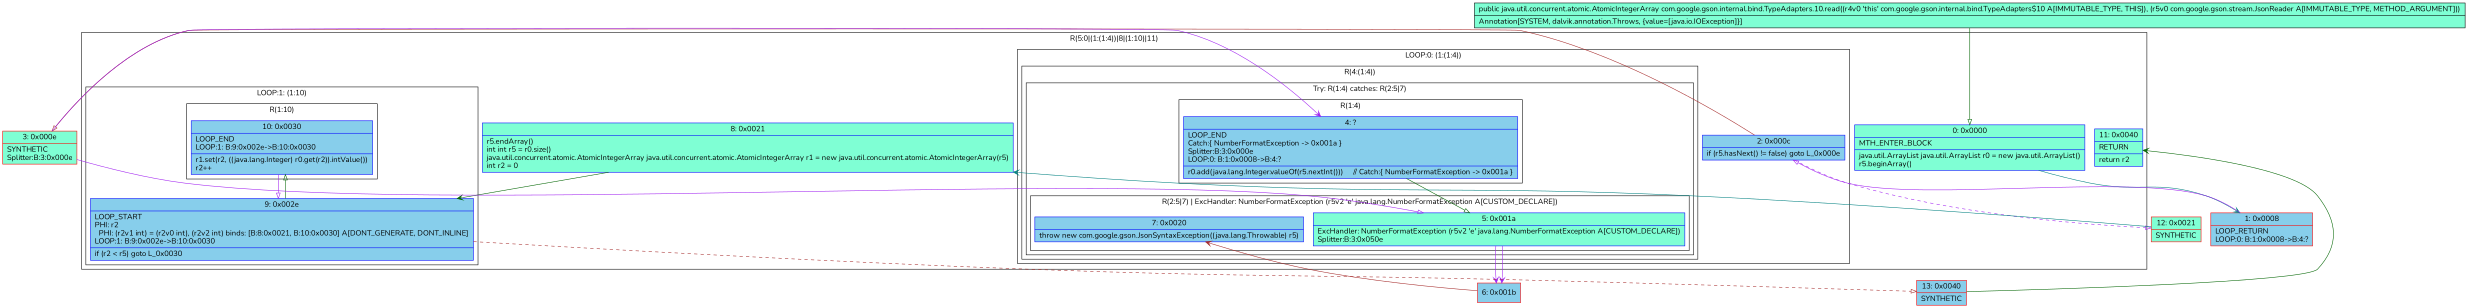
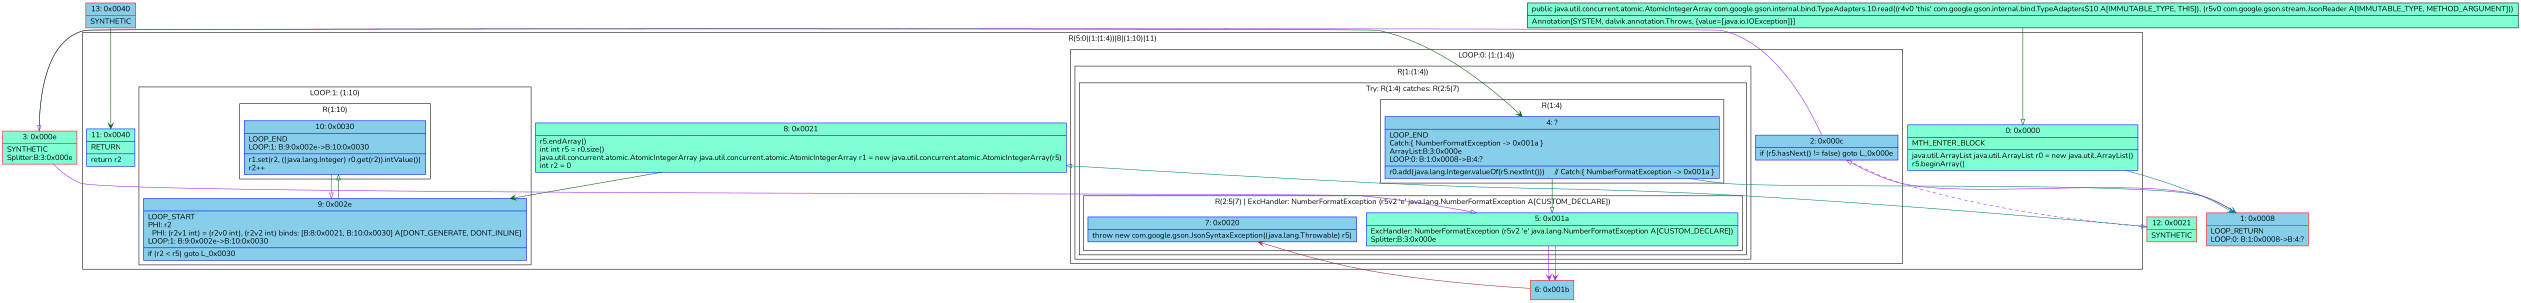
edge "3: 0x000e" -> "4: ?": color purple -> darkgreen
edge "2: 0x000c" -> "3: 0x000e": color brown -> purple
cluster "R(4:(1:4))": label "R(4:(1:4))" -> "R(1:(1:4))"
node "4: ?": text "Splitter:B:3:0x000e" -> "ArrayList:B:3:0x000e"
edge "4: ?" -> "1: 0x0008": added
edge "12: 0x0021" -> "8: 0x0021": arrowhead vee -> onormal
node "5: 0x001a": text "Splitter:B:3:0x050e" -> "Splitter:B:3:0x000e"
edge "9: 0x002e" -> "13: 0x0040": removed
